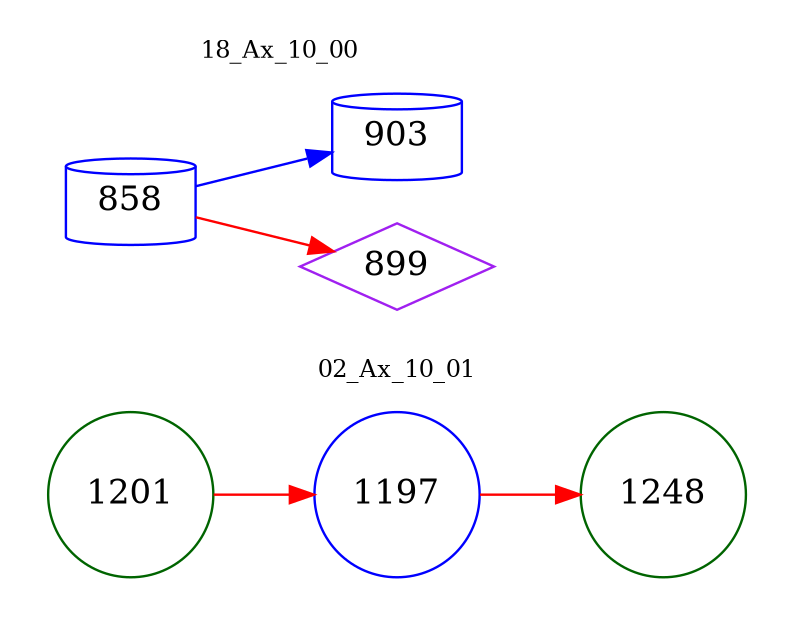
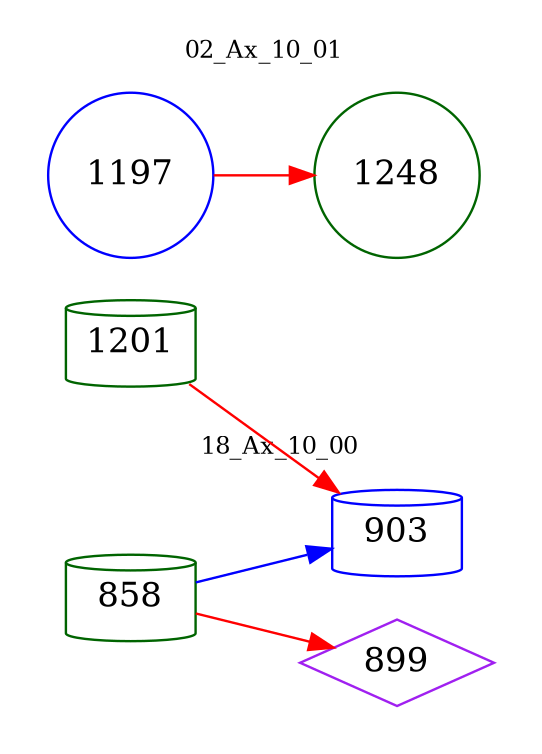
node "858": color blue -> darkgreen
node "1201": shape circle -> cylinder
edge "1201" -> "1197": now "1201" -> "903"
